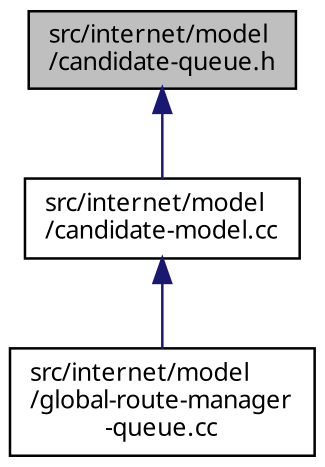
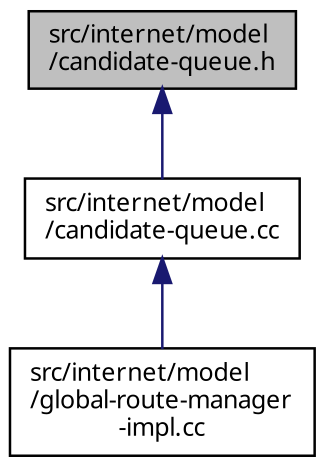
node "src/internet/model /candidate-model.cc": label "src/internet/model /candidate-model.cc" -> "src/internet/model /candidate-queue.cc"
node "src/internet/model /global-route-manager -queue.cc": label "src/internet/model /global-route-manager -queue.cc" -> "src/internet/model /global-route-manager -impl.cc"
